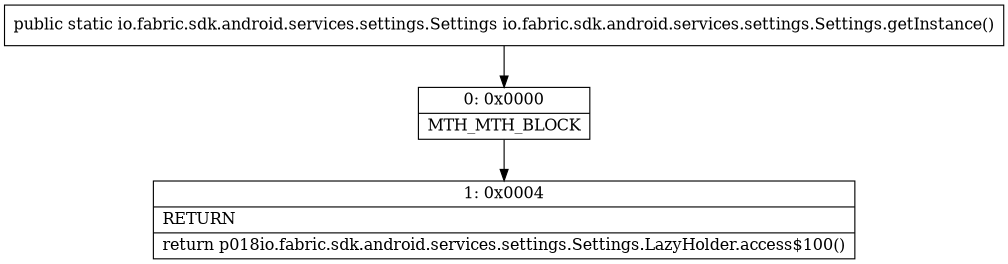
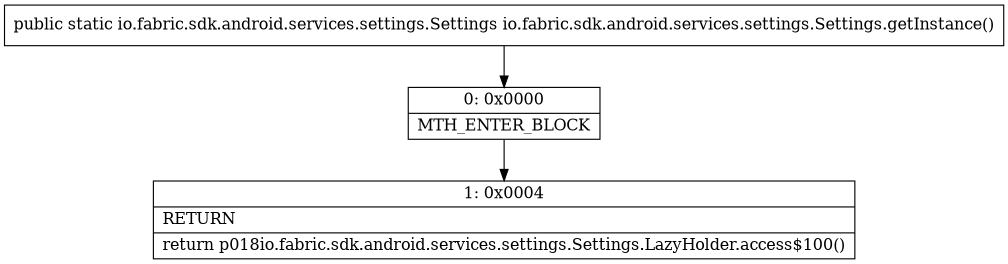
node "0: 0x0000": text "MTH_MTH_BLOCK" -> "MTH_ENTER_BLOCK"
